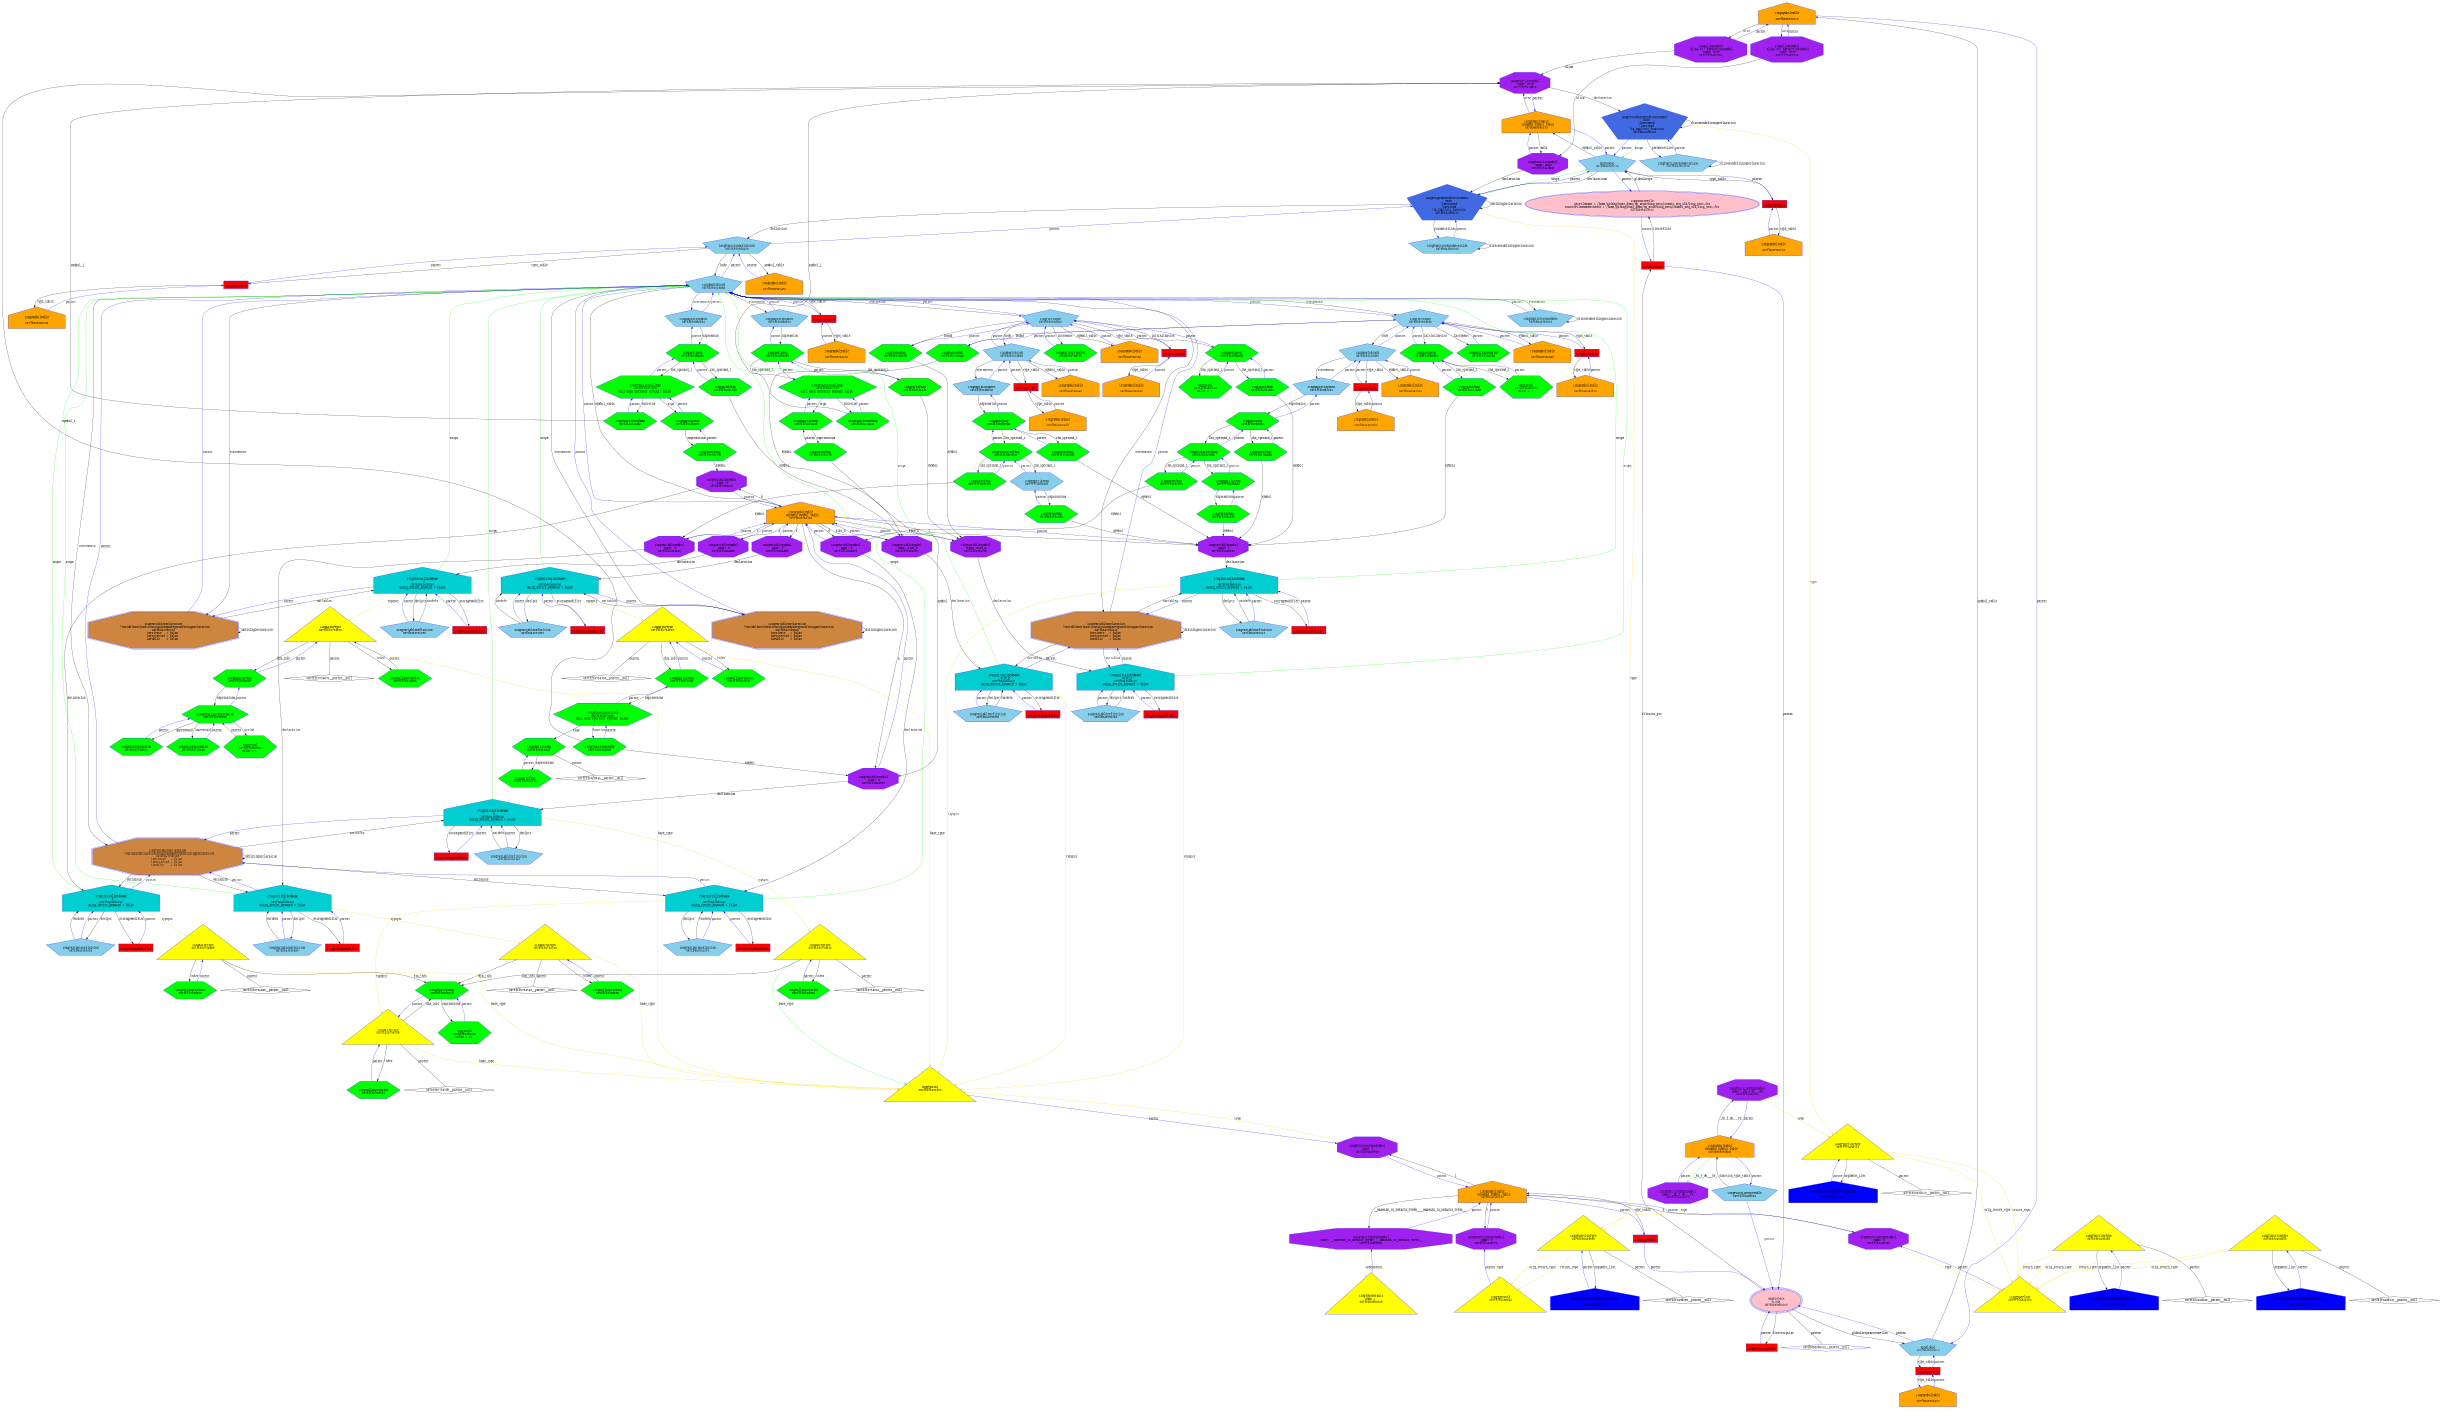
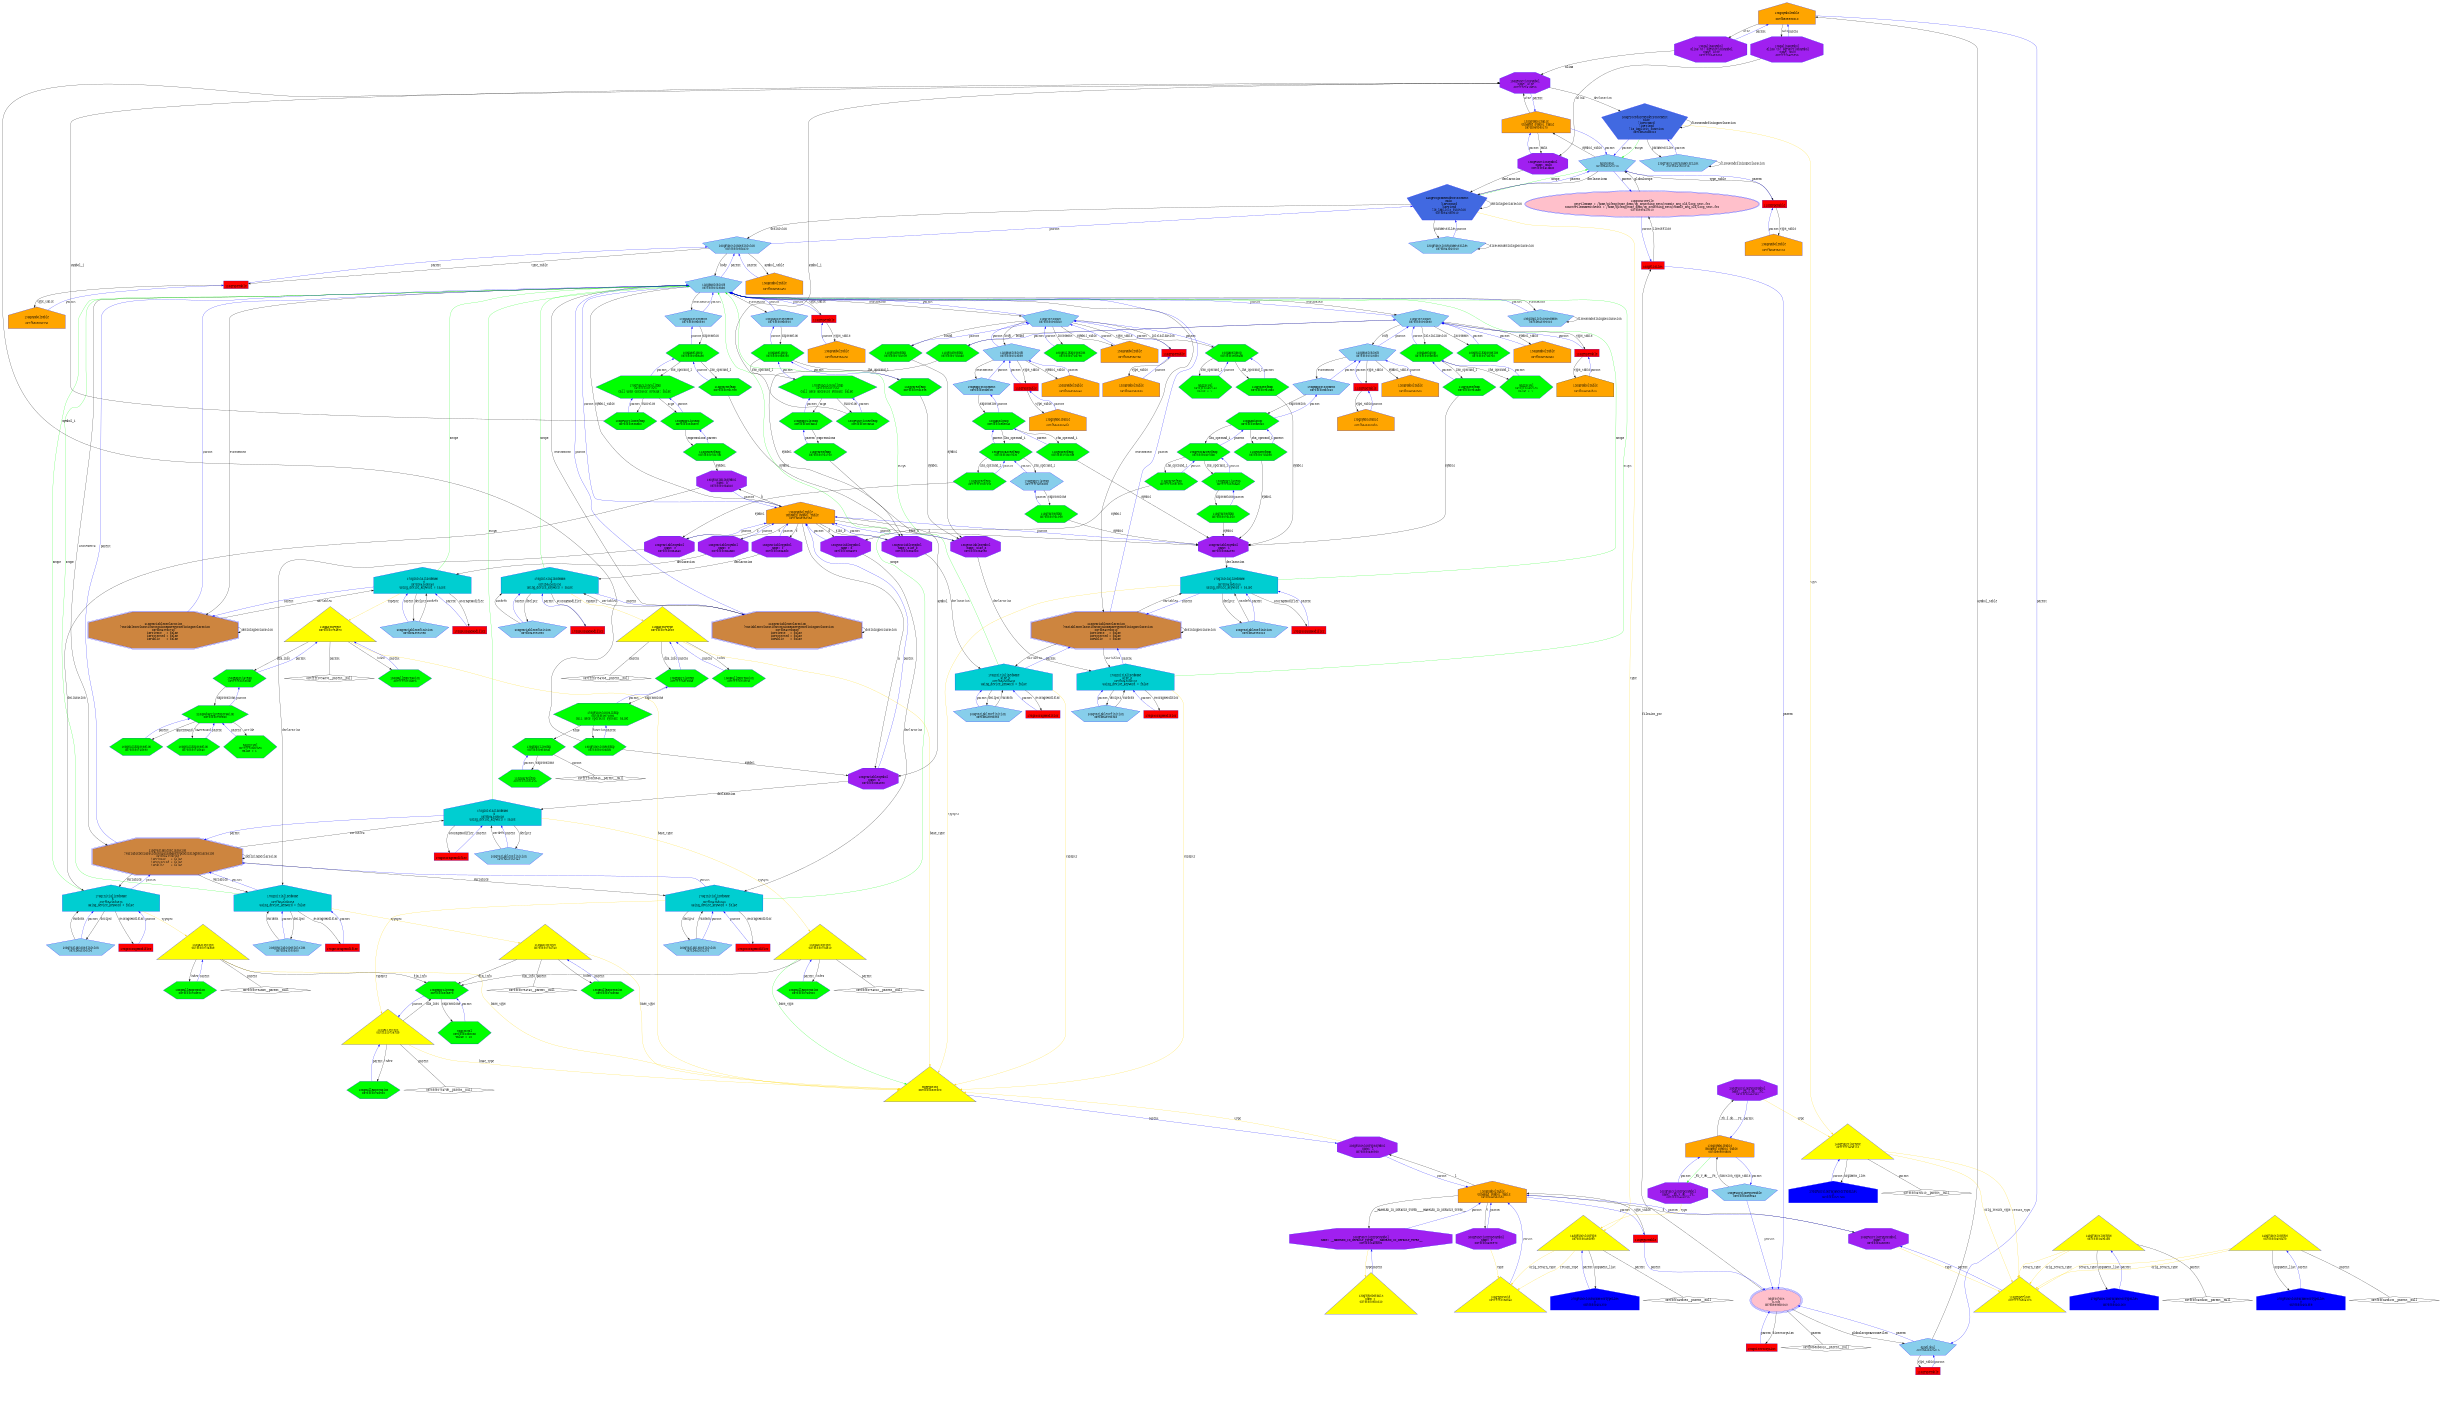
node "11SgVarRefExp 0x7ffff07d1698": color black -> blue
node "13SgSymbolTable 0x7fb868580b10": color blue -> black
edge "10SgTypeVoid 0x7ffff028a840" -> "20SgFunctionTypeSymbol name: v 0x7ffff0466570": now "10SgTypeVoid 0x7ffff028a840" -> "13SgSymbolTable Unnamed Symbol Table 0x7fb8685802d0"
node "0x7fb8686b0010__parent__null": color blue -> black
node "13SgSymbolTable 0x7fb8685800c0": removed
